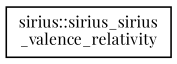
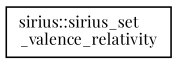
node "sirius::sirius_sirius _valence_relativity": label "sirius::sirius_sirius _valence_relativity" -> "sirius::sirius_set _valence_relativity"
